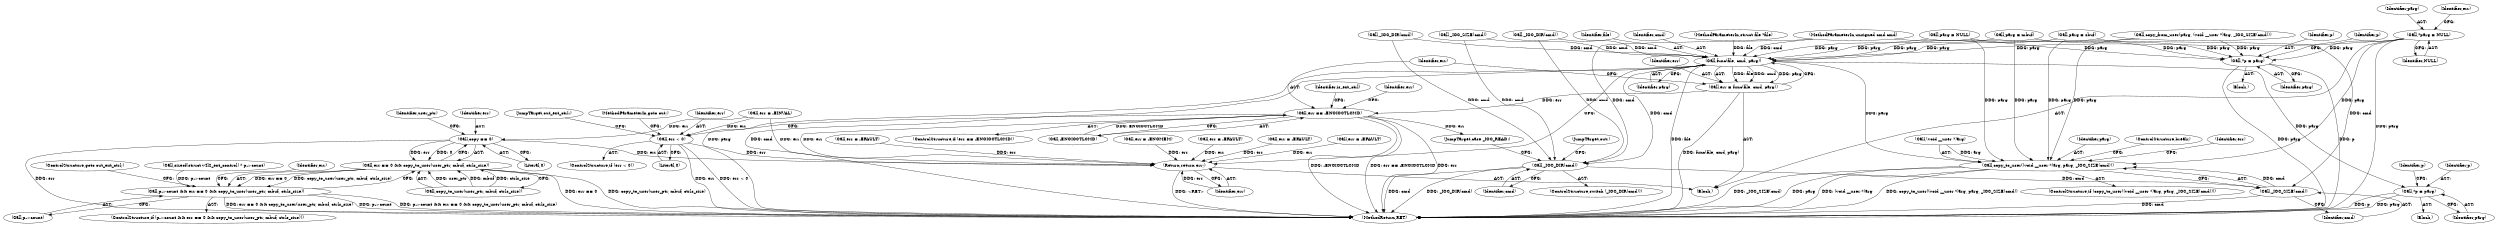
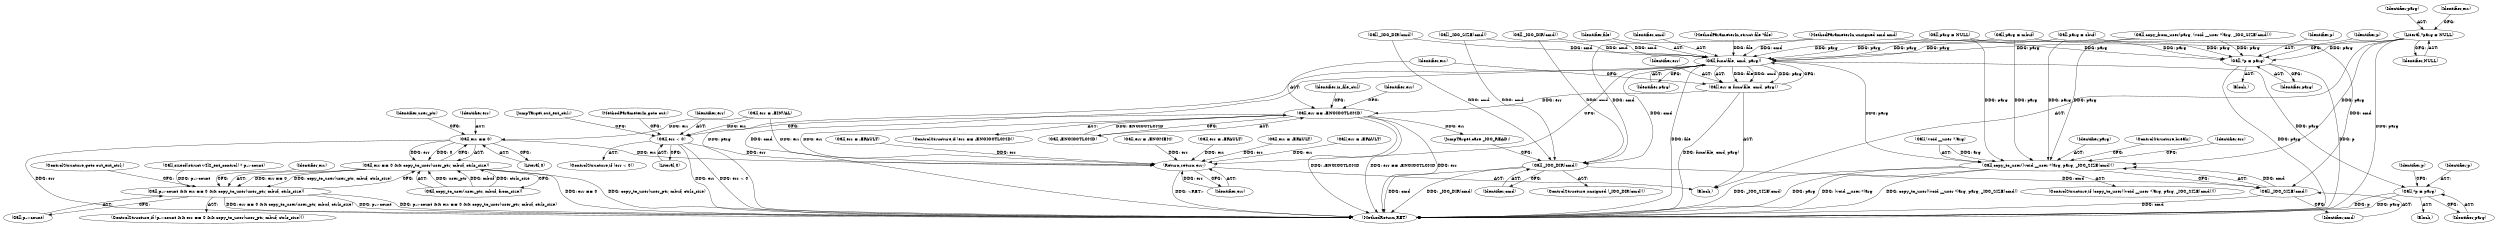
node "(Call,*parg = NULL)": label "(Call,*parg = NULL)" -> "(Literal,*parg = NULL)"
node "(Identifier,is_ext_ctrl)": label "(Identifier,is_ext_ctrl)" -> "(Identifier,is_file_ctrl)"
node "(Call,copy == 0)": label "(Call,copy == 0)" -> "(Call,err == 0)"
node "(JumpTarget,out:)": removed
node "(Call,copy_to_user(user_ptr, mbuf, ctrls_size))": label "(Call,copy_to_user(user_ptr, mbuf, ctrls_size))" -> "(Call,copy_to_user(user_ptr, mbuf, from_size))"
node "(ControlStructure,switch (_IOC_DIR(cmd)))": label "(ControlStructure,switch (_IOC_DIR(cmd)))" -> "(ControlStructure,unsigned (_IOC_DIR(cmd)))"
